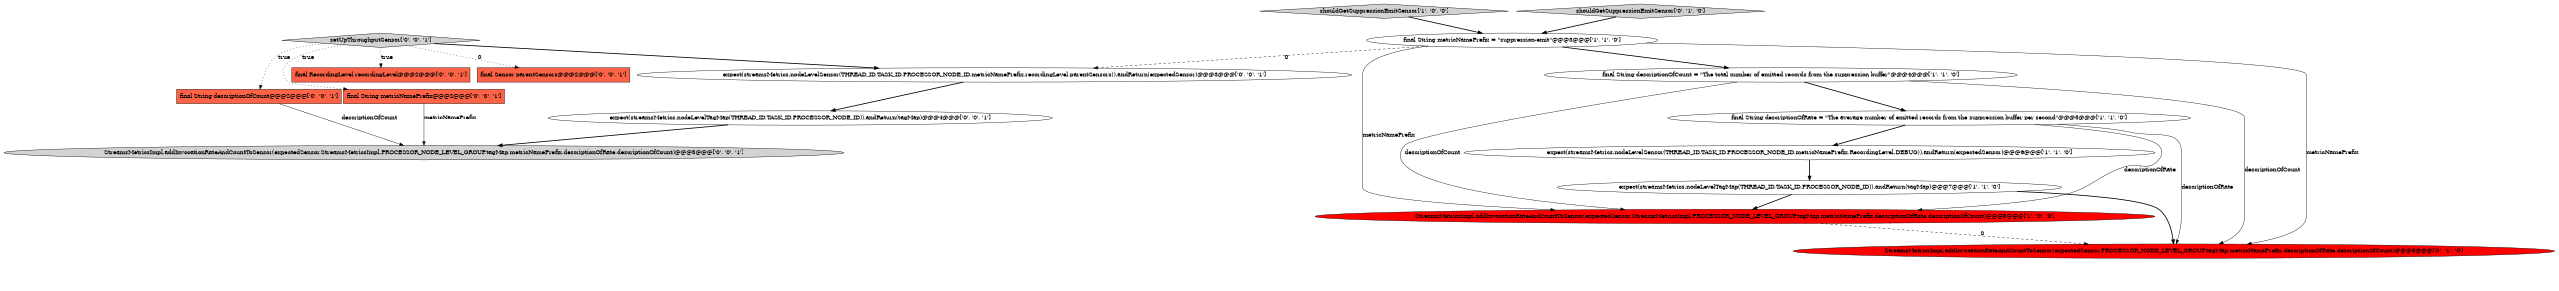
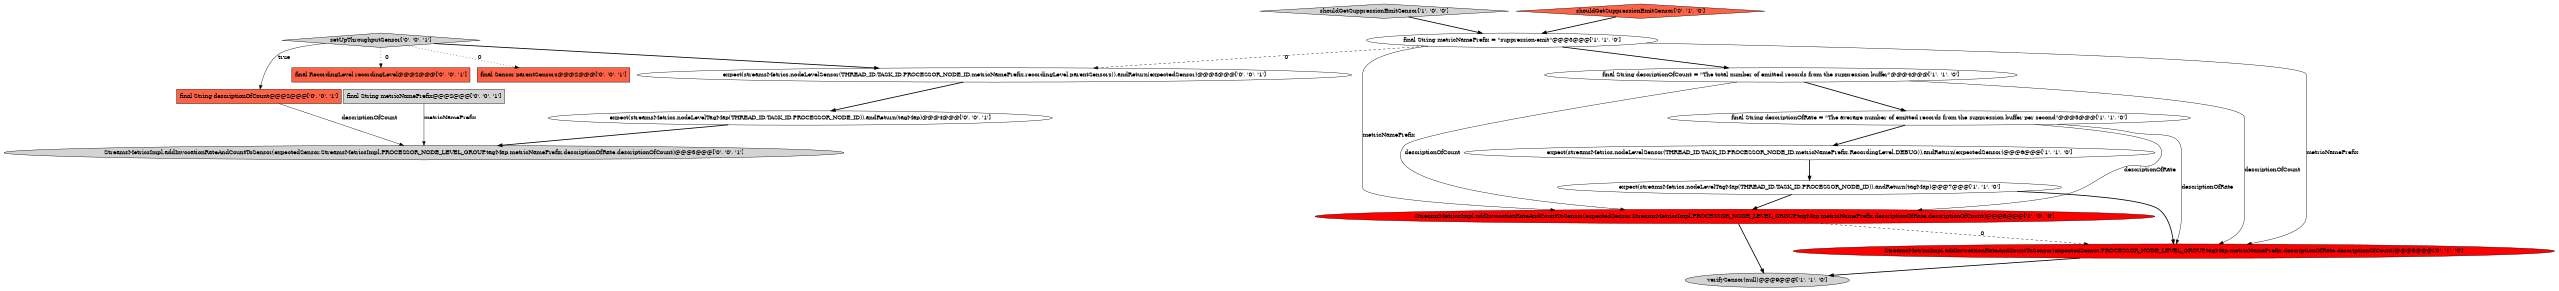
node "shouldGetSuppressionEmitSensor['0', '1', '0']": fillcolor lightgray -> tomato
edge "setUpThroughputSensor['0', '0', '1']" -> "final String descriptionOfCount@@@2@@@['0', '0', '1']": style dotted -> solid
edge "setUpThroughputSensor['0', '0', '1']" -> "final RecordingLevel recordingLevel@@@2@@@['0', '0', '1']": label "true" -> "0"
edge "setUpThroughputSensor['0', '0', '1']" -> "final String metricNamePrefix@@@2@@@['0', '0', '1']": removed, label "true"
node "final String metricNamePrefix@@@2@@@['0', '0', '1']": fillcolor tomato -> lightgray
node "verifySensor(null)@@@9@@@['1', '1', '0']": added
